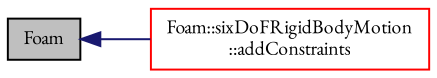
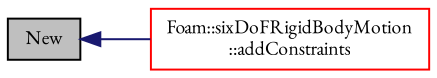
node "Foam": label "Foam" -> "New"
